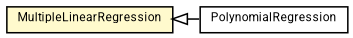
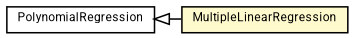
edge "PolynomialRegression" -> "MultipleLinearRegression": reversed
